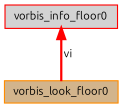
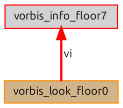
node "vorbis_info_floor0": label "vorbis_info_floor0" -> "vorbis_info_floor7"
